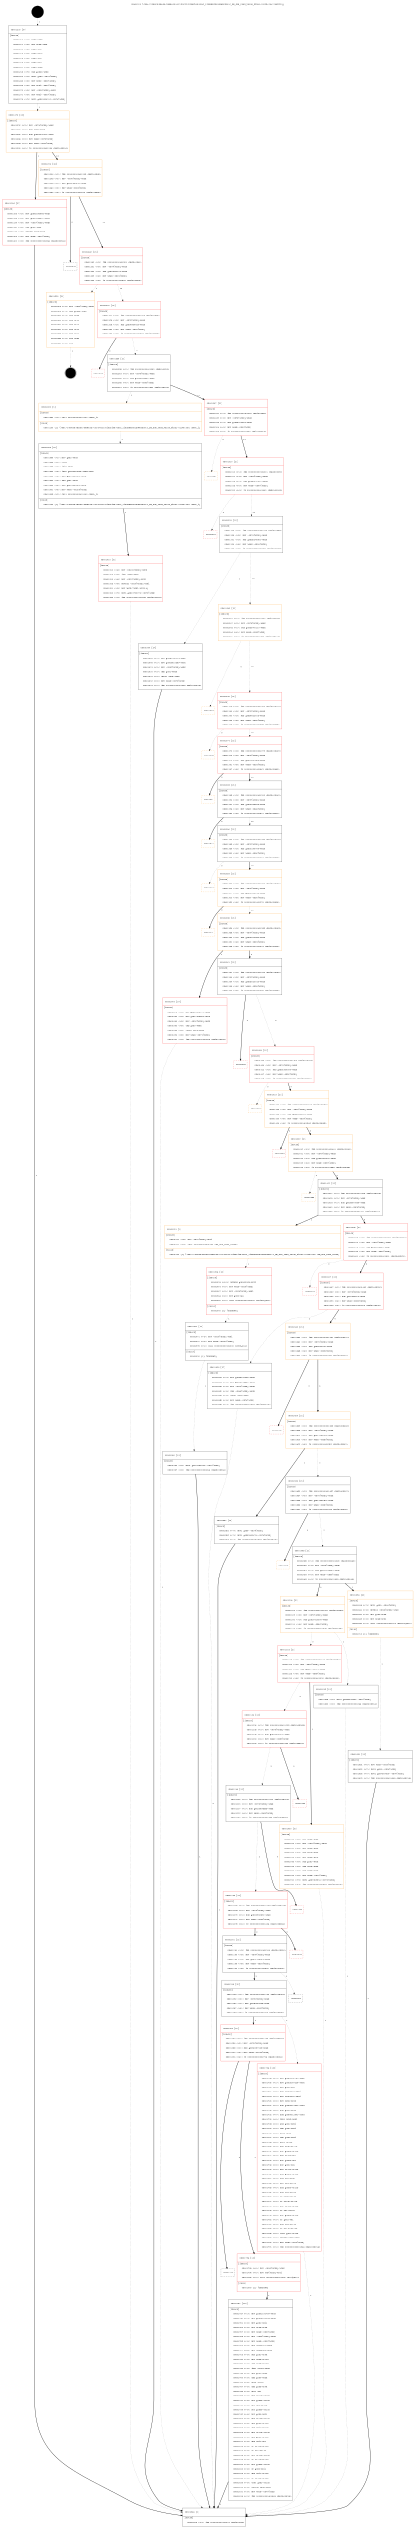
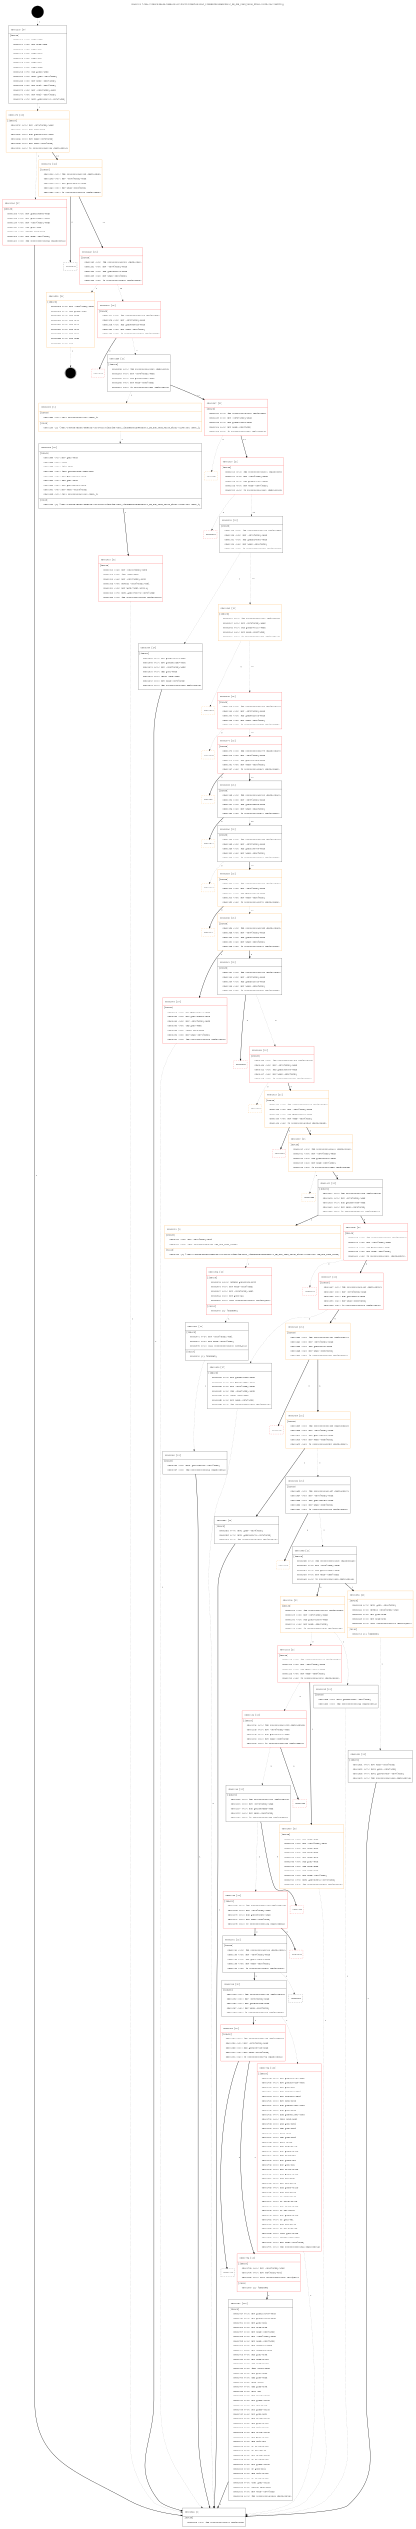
edge "0x40127f [23]" -> "0x4015ef [27]": style bold -> dotted
